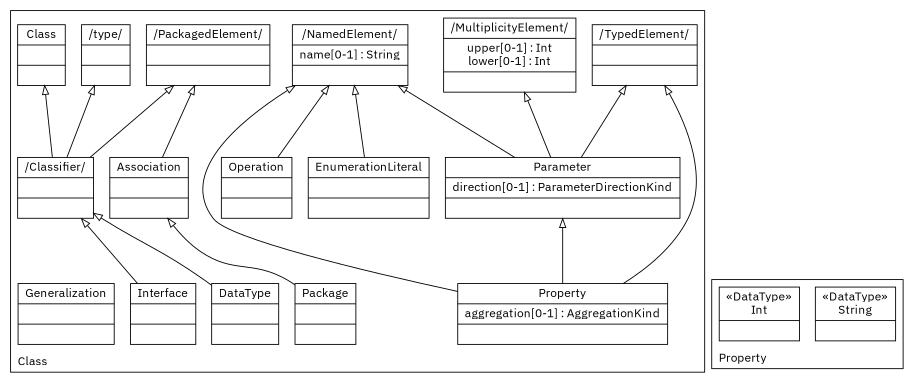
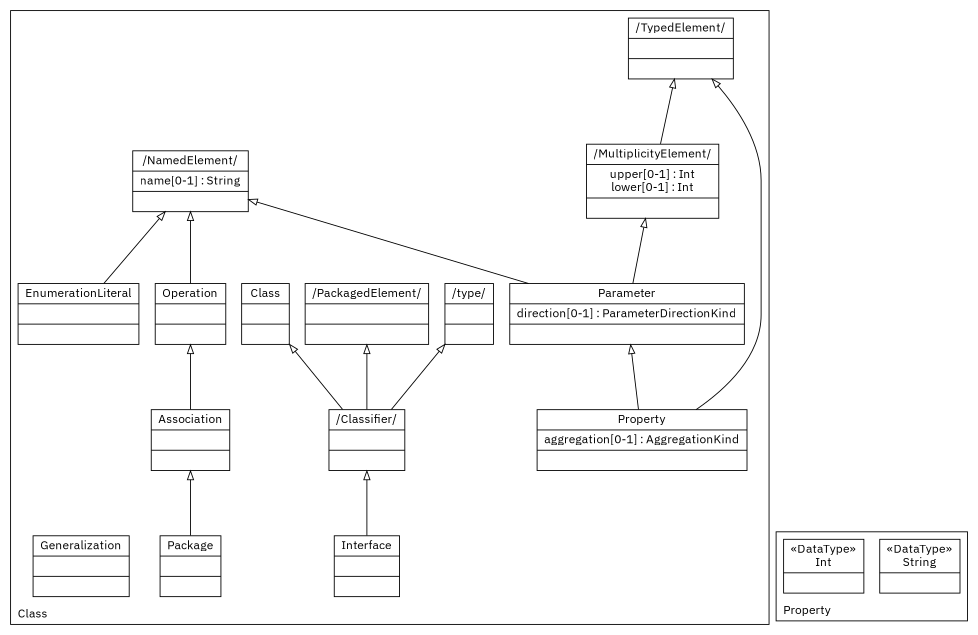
edge "Association" -> "/PackagedElement/": now "Association" -> "Operation"
edge "Parameter" -> "/TypedElement/": now "/MultiplicityElement/" -> "/TypedElement/"
edge "Property" -> "/NamedElement/": removed
node "DataType": removed
